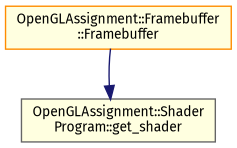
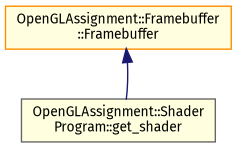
edge "OpenGLAssignment::Framebuffer ::Framebuffer" -> "OpenGLAssignment::Shader Program::get_shader": reversed
